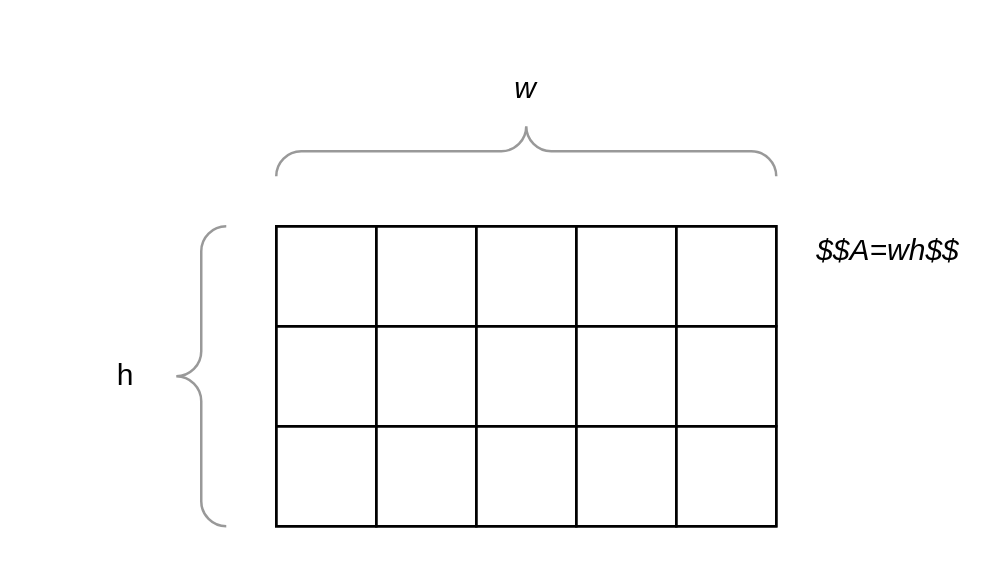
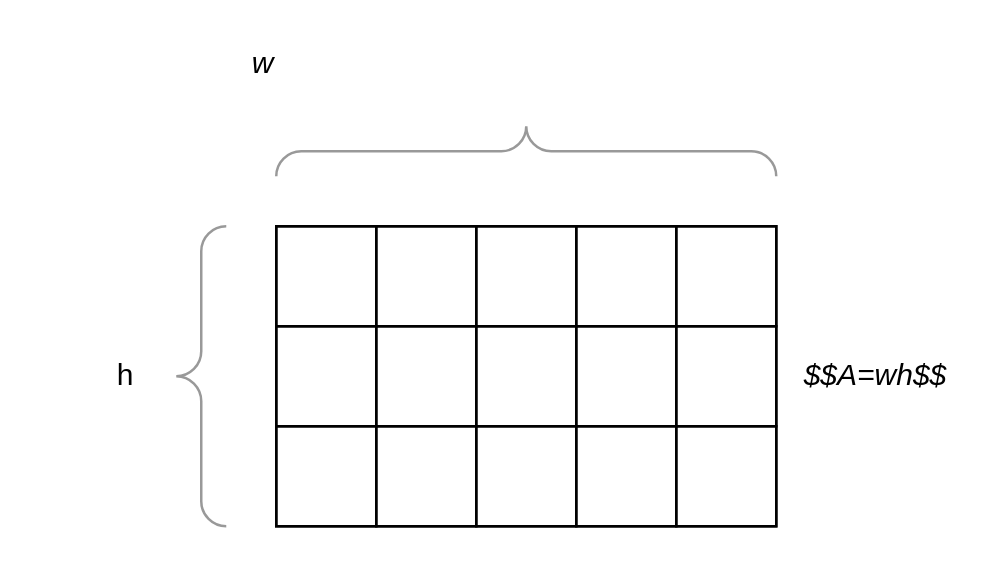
node "w": moved (526, 89) -> (264, 64)
node "$$A=wh$$": moved (889, 251) -> (876, 376)
